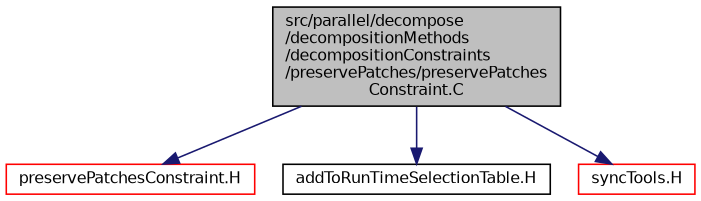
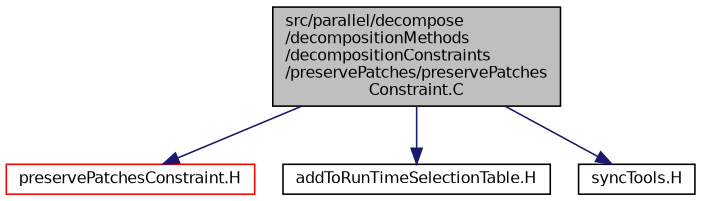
node "syncTools.H": color red -> black
